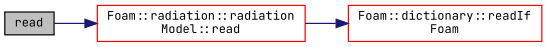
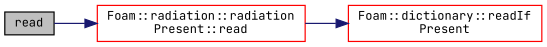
node "Foam::radiation::radiation Model::read": label "Foam::radiation::radiation Model::read" -> "Foam::radiation::radiation Present::read"
node "Foam::dictionary::readIf Foam": label "Foam::dictionary::readIf Foam" -> "Foam::dictionary::readIf Present"
